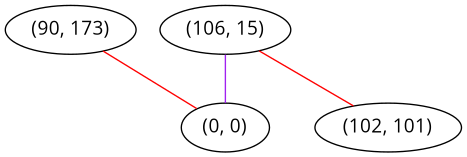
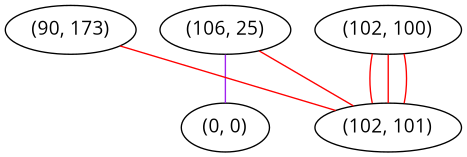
node "(106, 15)": label "(106, 15)" -> "(106, 25)"
node "(102, 100)": added
edge "(90, 173)" -- "(0, 0)": now "(90, 173)" -- "(102, 101)"
